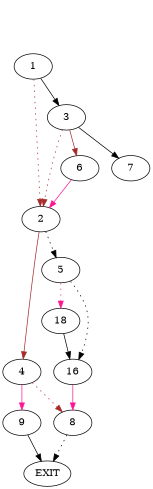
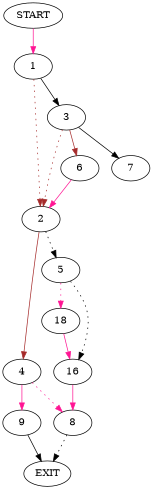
node "START": added
edge "18" -> "16": color black -> deeppink
edge "4" -> "8": color brown -> deeppink
